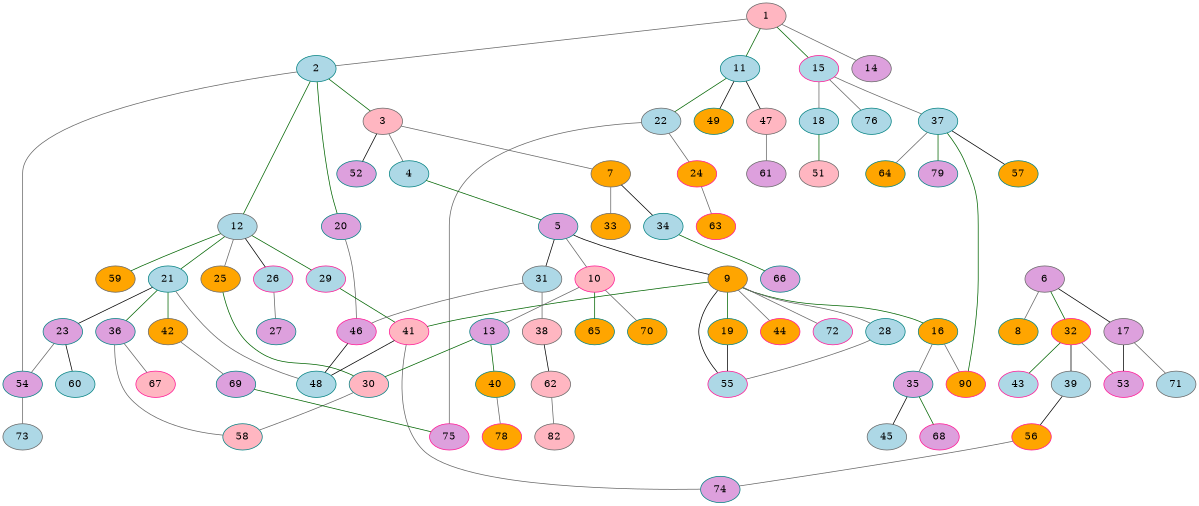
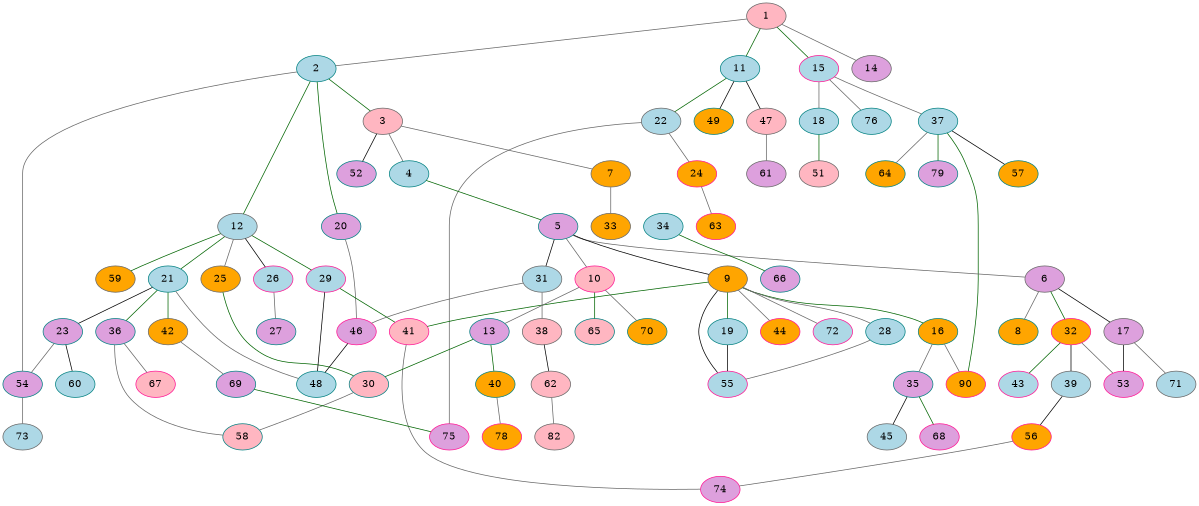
edge "7" -- "34": removed
edge "5" -- "6": added
node "65": fillcolor orange -> lightpink
node "19": fillcolor orange -> lightblue
edge "41" -- "48": now "29" -- "48"
node "74": color teal -> deeppink
